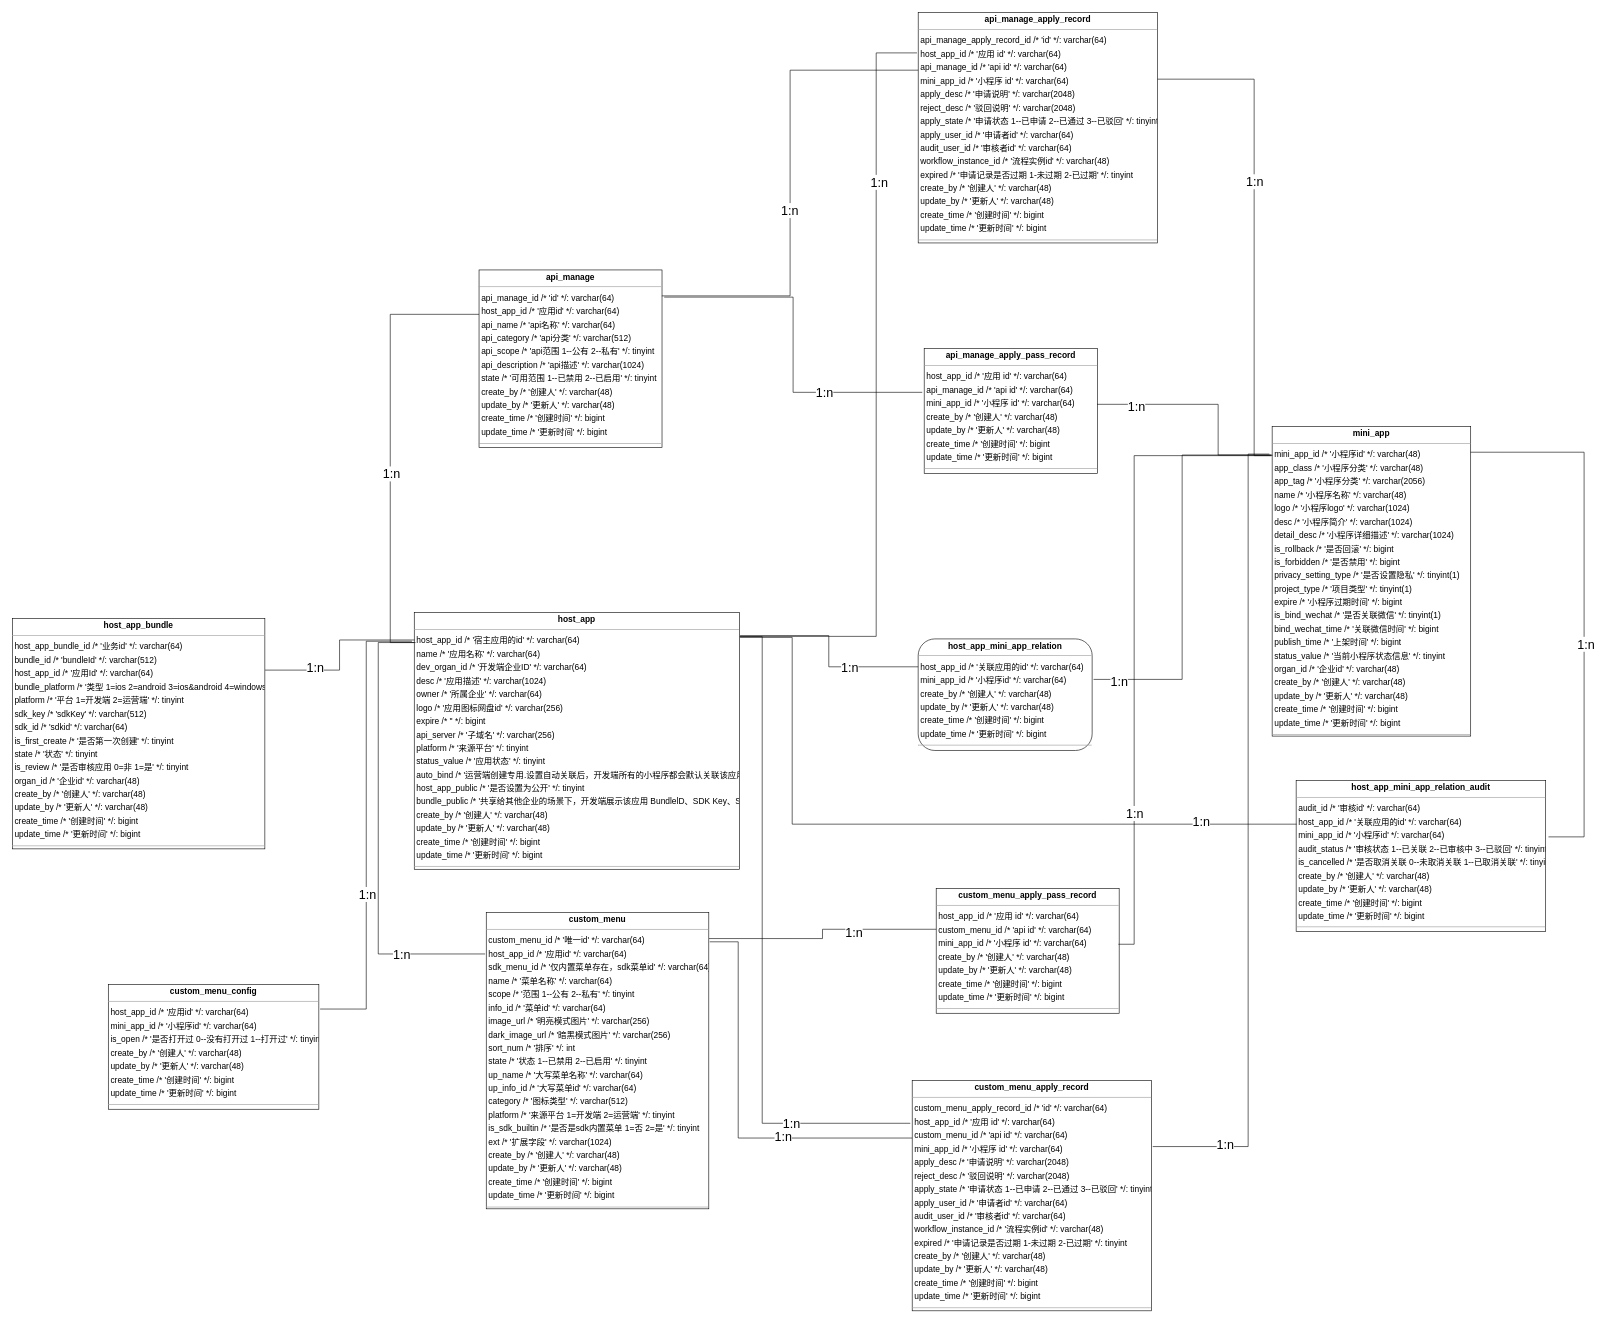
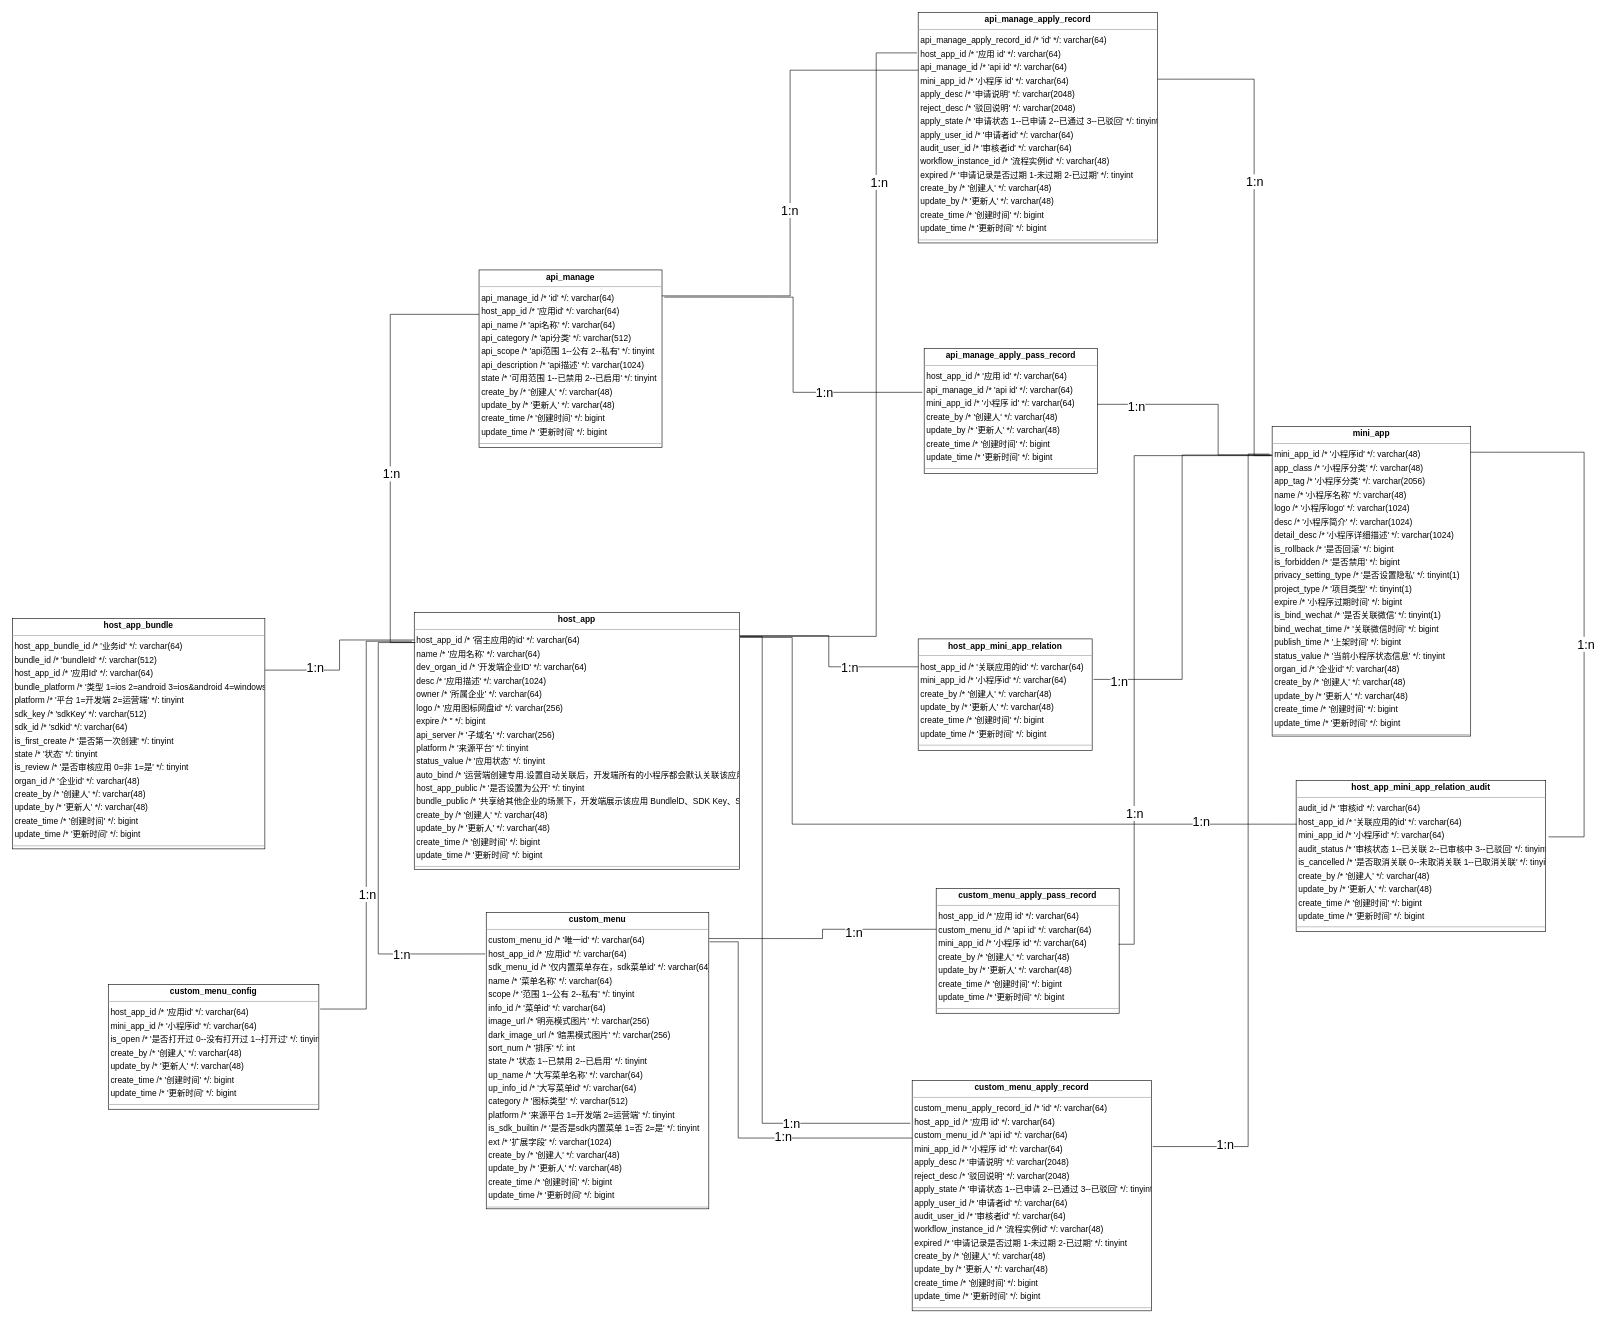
node "host_app_mini_app_relation host_app_id /* '关联应用的id' */: varchar(64) mini_app_id /* '小程序id' */: varchar(64) create_by /* '创建人' */: varchar(48) update_by /* '更新人' */: varchar(48) create_time /* '创建时间' */: bigint update_time /* '更新时间' */: bigint idd /* '自增id' */: bigint": shape rounded rectangle -> rectangle
